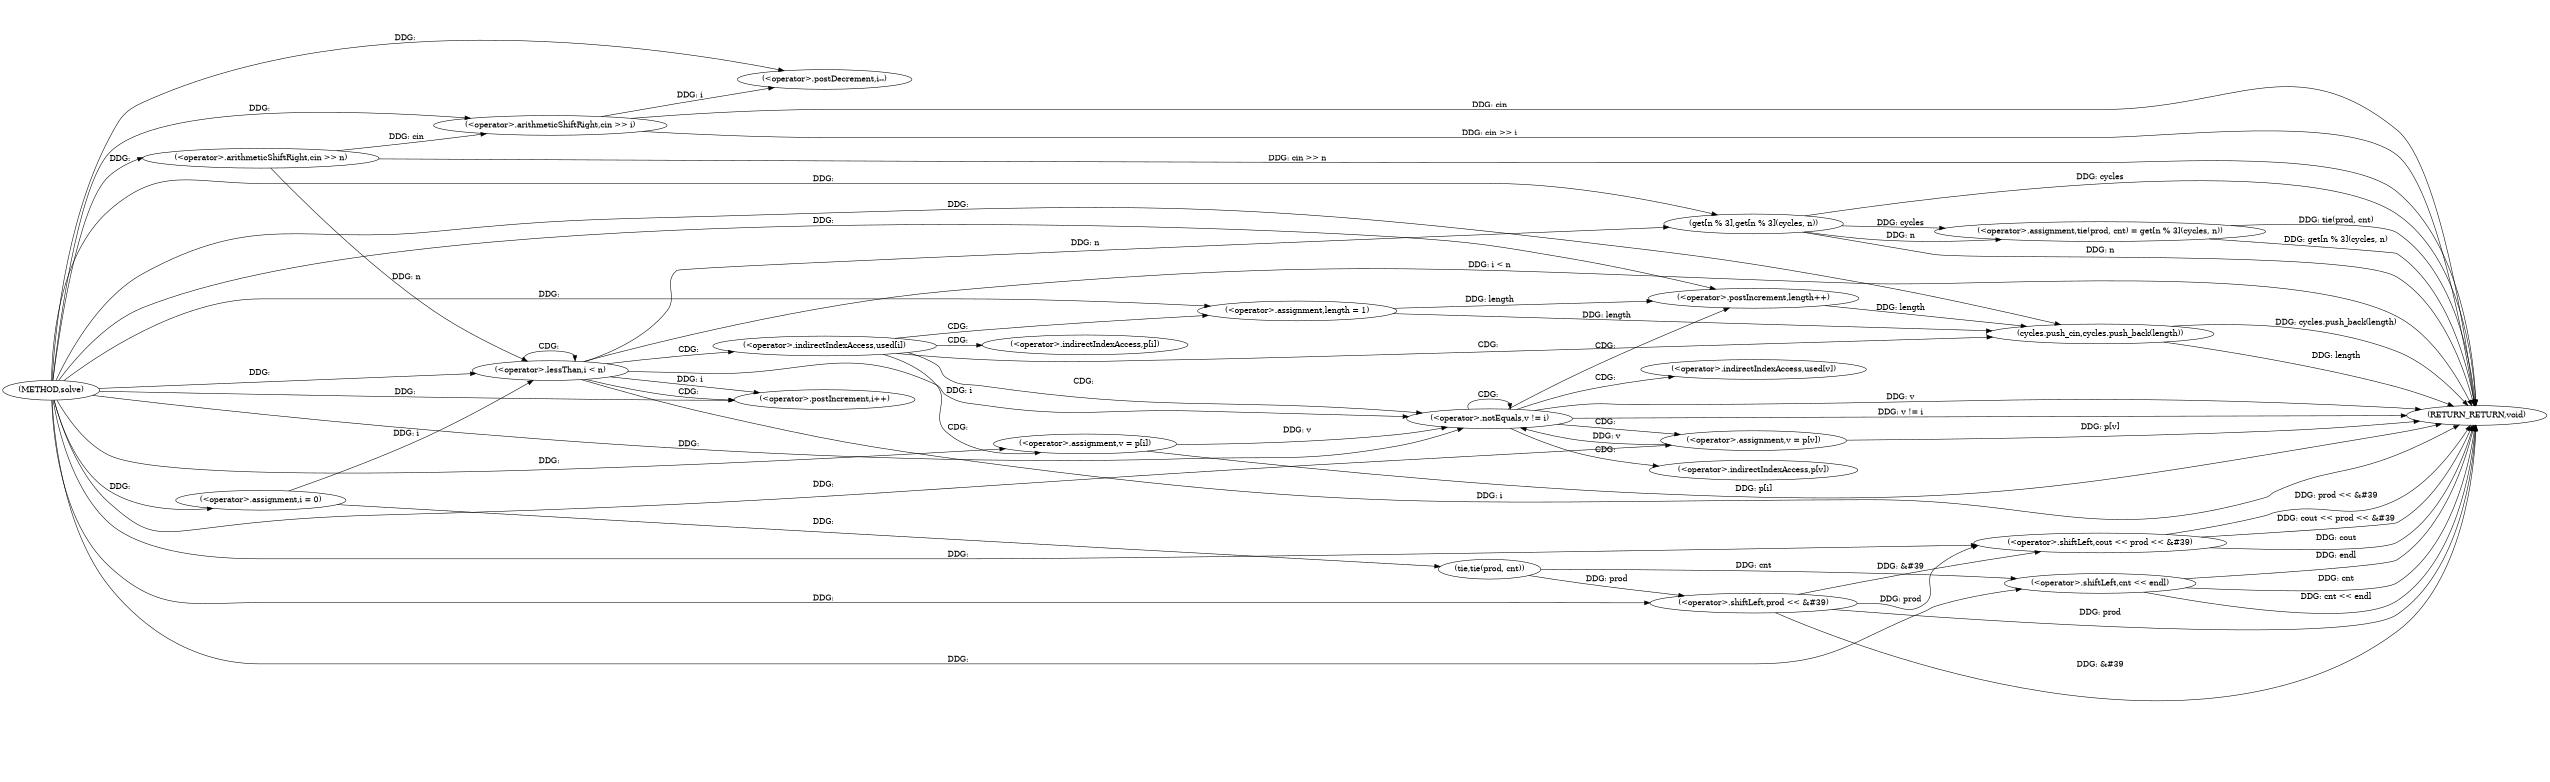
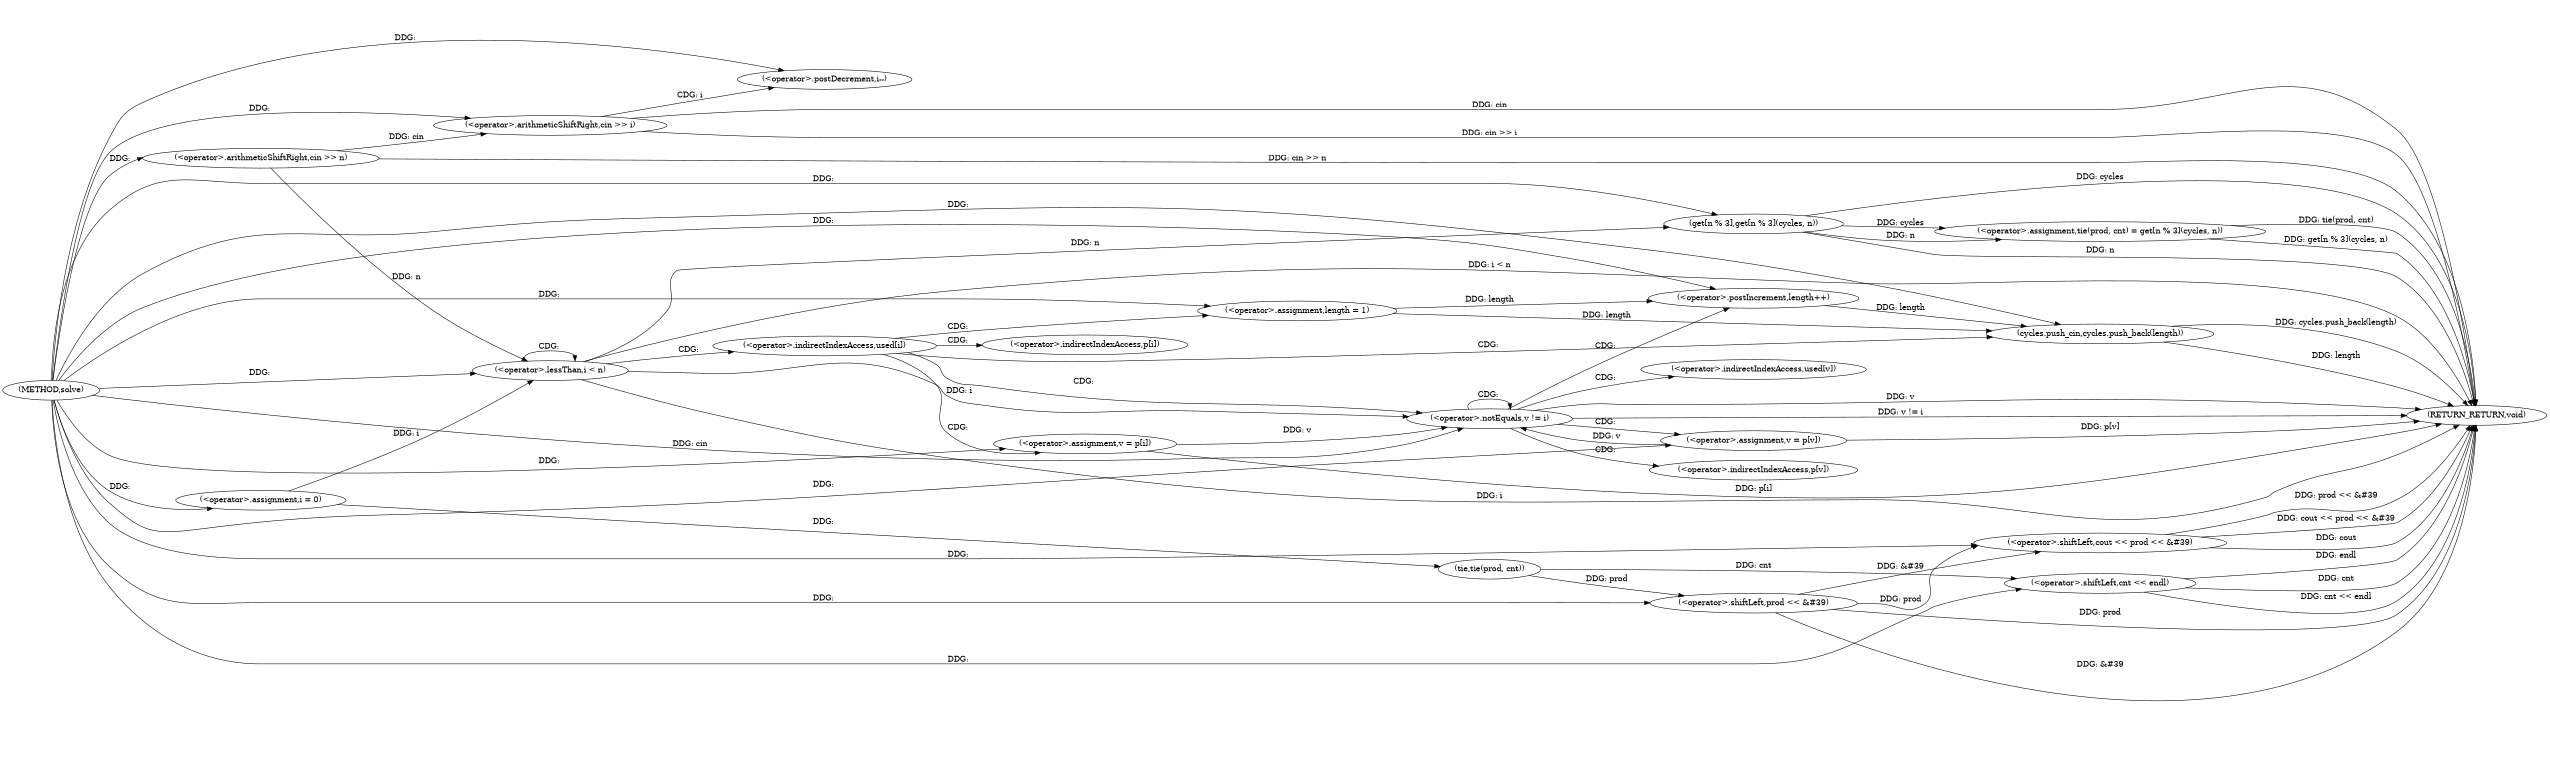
edge "(<operator>.arithmeticShiftRight,cin >> i)" -> "(<operator>.postDecrement,i--)": label "DDG: i" -> "CDG: i"
node "(<operator>.postIncrement,i++)": removed
edge "(METHOD,solve)" -> "(<operator>.notEquals,v != i)": label "DDG: " -> "DDG: cin"
